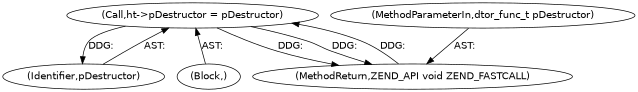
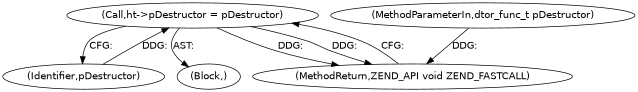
edge "(Call,ht->pDestructor = pDestructor)" -> "(Identifier,pDestructor)": label "DDG: " -> "CFG: "
edge "(Identifier,pDestructor)" -> "(Call,ht->pDestructor = pDestructor)": label "AST: " -> "DDG: "
edge "(MethodReturn,ZEND_API void ZEND_FASTCALL)" -> "(Call,ht->pDestructor = pDestructor)": label "DDG: " -> "CFG: "
edge "(MethodParameterIn,dtor_func_t pDestructor)" -> "(MethodReturn,ZEND_API void ZEND_FASTCALL)": label "AST: " -> "DDG: "
edge "(Block,)" -> "(Call,ht->pDestructor = pDestructor)": reversed
